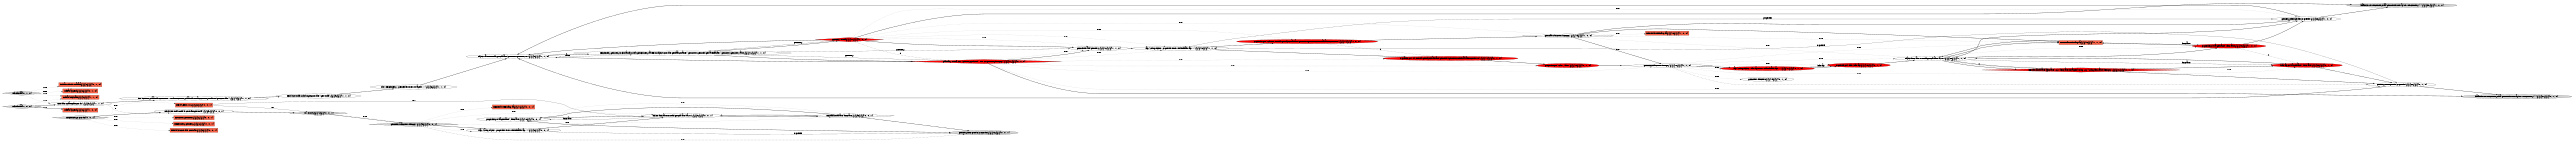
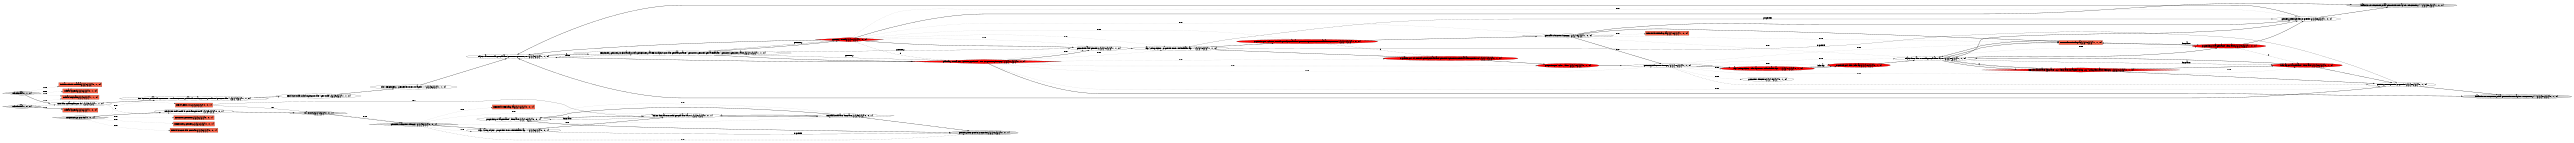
edge "refreshData['0', '1', '0']" -> "controller.updateEditControls()@@@3@@@['1', '1', '0']": style dotted -> bold
edge "refreshData['1', '0', '0']" -> "controller.updateEditControls()@@@3@@@['1', '1', '0']": style bold -> dashed
